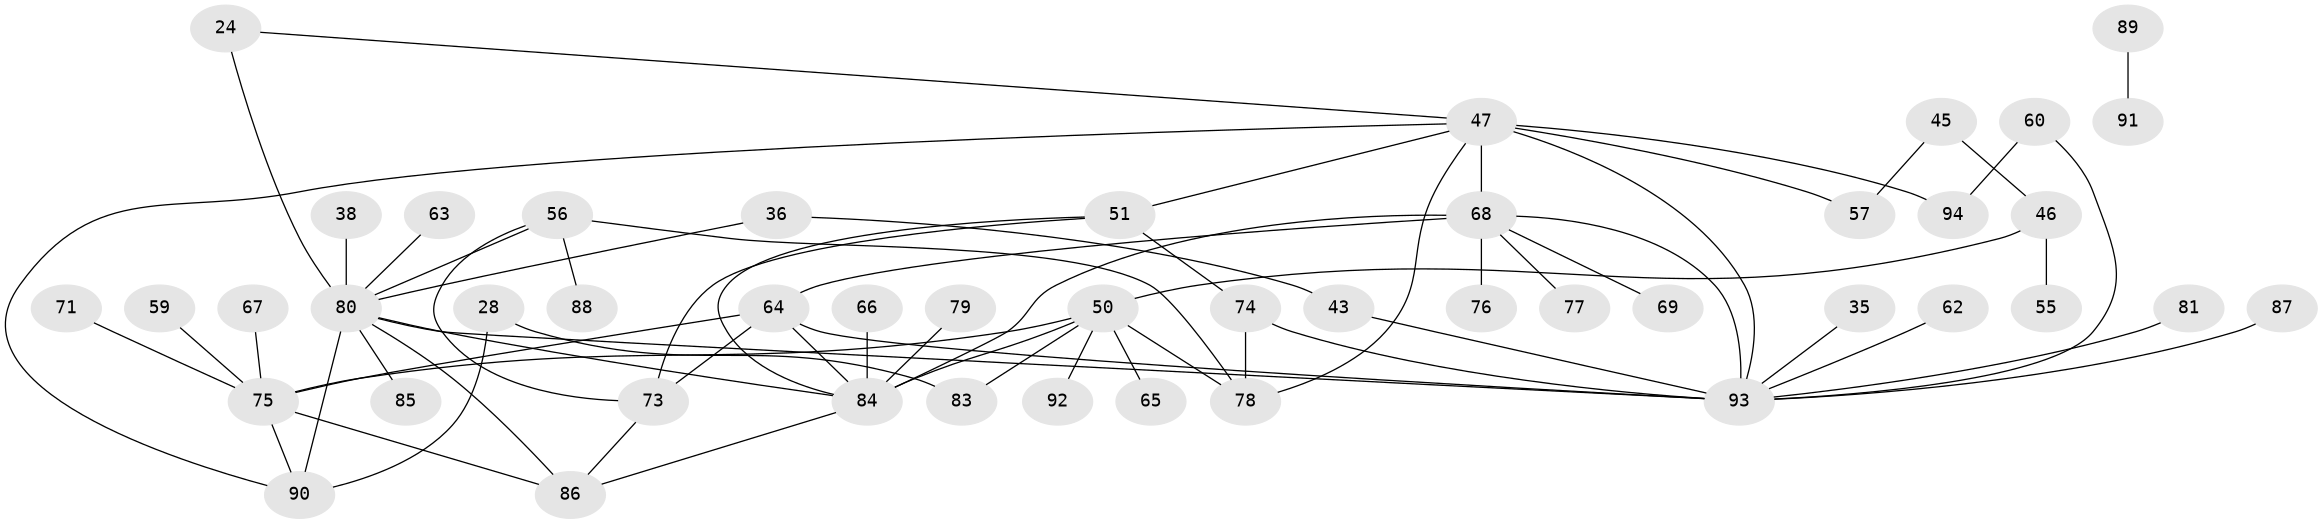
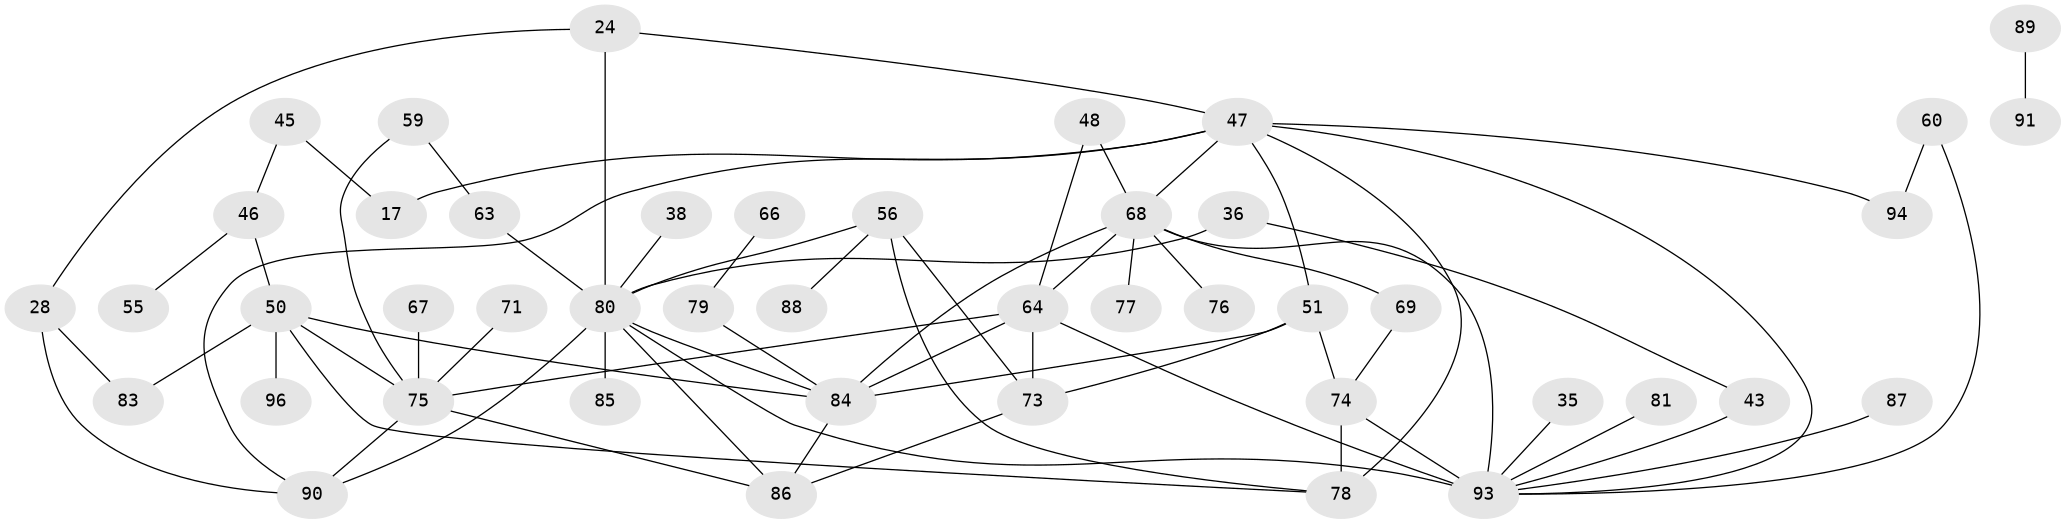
edge "24" -- "28": added
node "48": added
edge "59" -- "63": added
node "57": label "57" -> "17"
node "62": removed
edge "66" -- "84": now "66" -- "79"
edge "69" -- "74": added
node "92": label "92" -> "96"
node "65": removed
